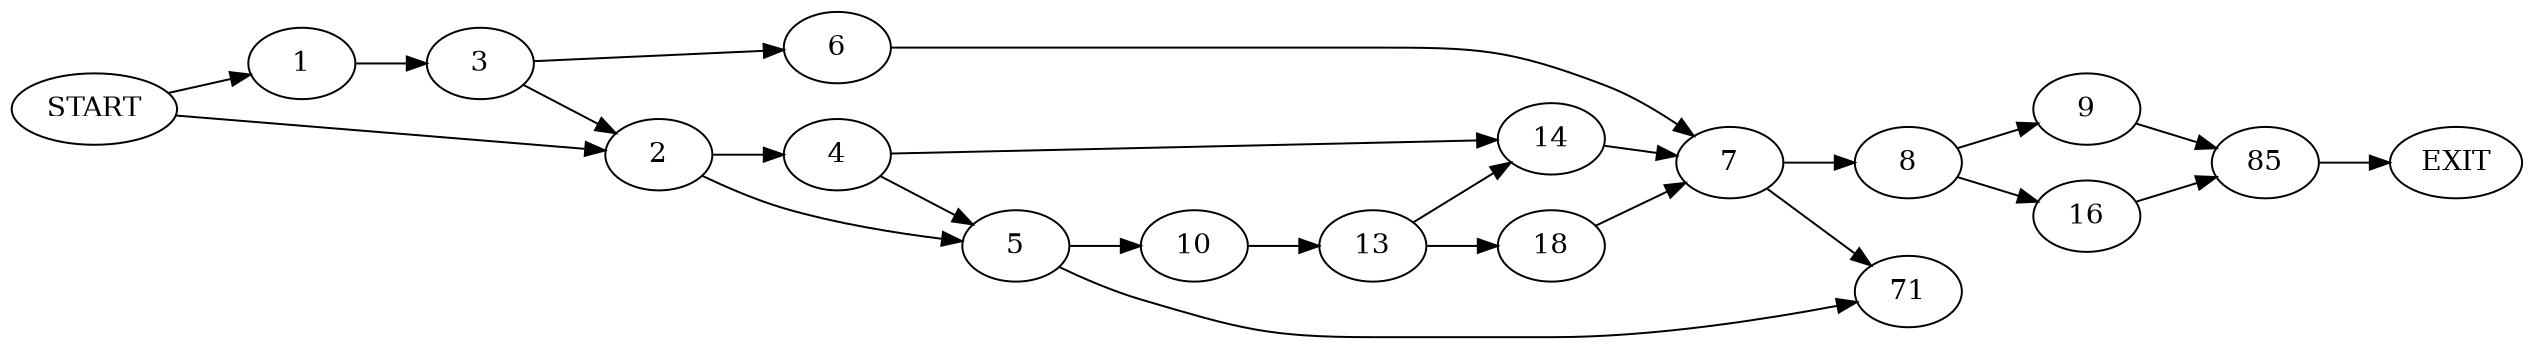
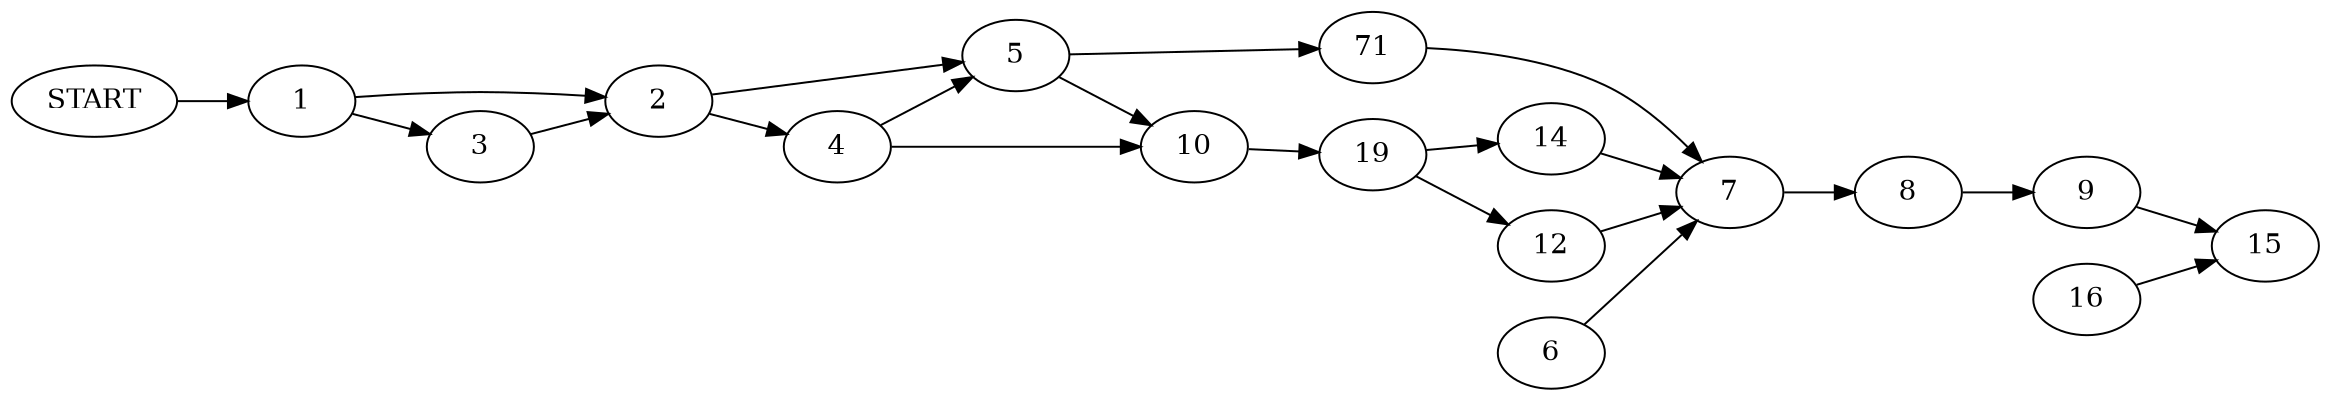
edge "3" -> "6": removed
edge "START" -> "2": now "1" -> "2"
edge "4" -> "14": now "4" -> "10"
node "85": label "85" -> "15"
node "EXIT": removed
edge "8" -> "16": removed
edge "7" -> "71": reversed
node "13": label "13" -> "19"
node "18": label "18" -> "12"
